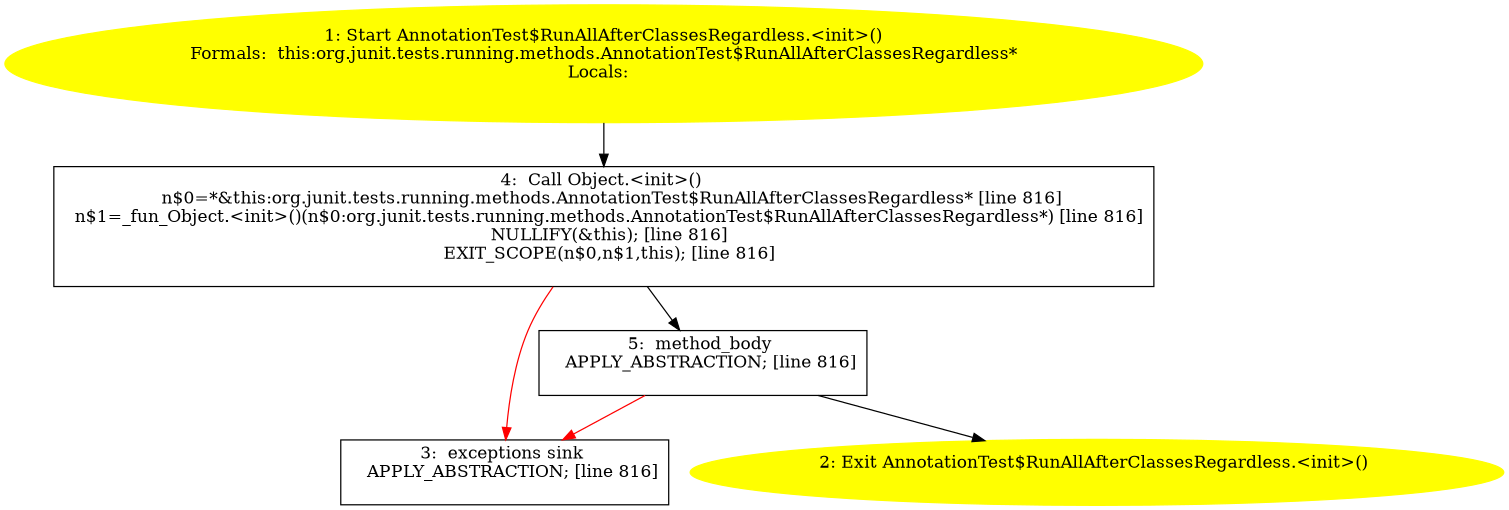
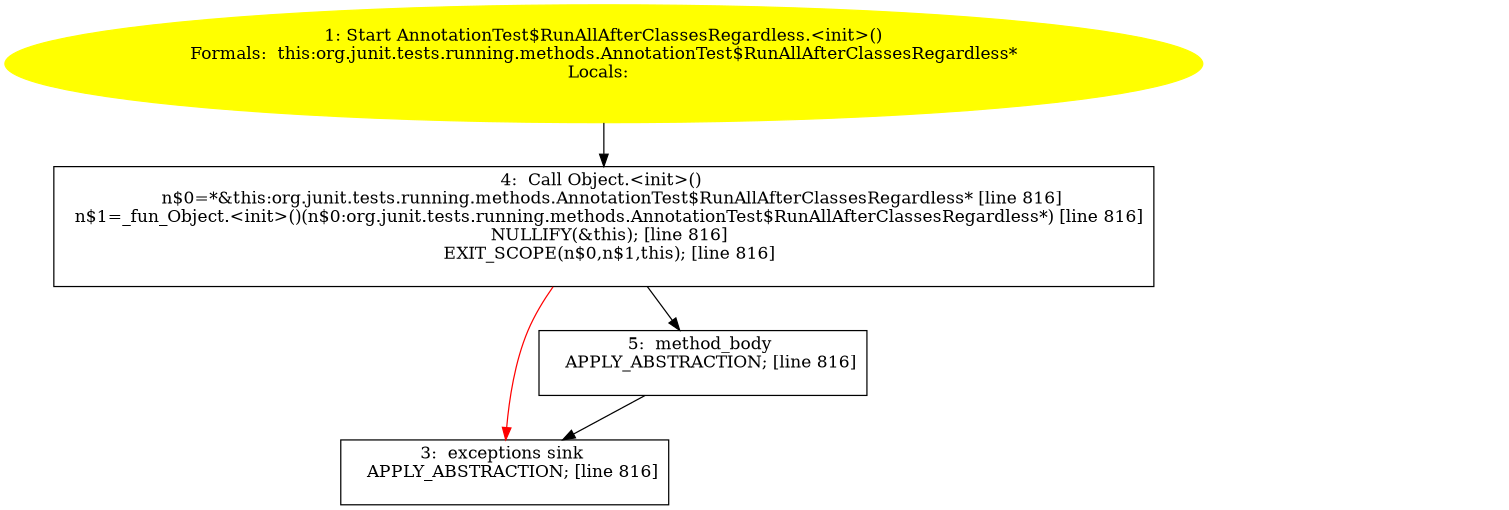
edge "5:  method_body APPLY_ABSTRACTION; [line 816]" -> "3:  exceptions sink APPLY_ABSTRACTION; [line 816]": color red -> black
node "2: Exit AnnotationTest$RunAllAfterClassesRegardless.<init>()": removed
